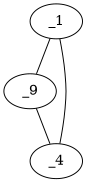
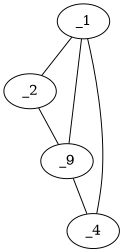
node "_2": added
